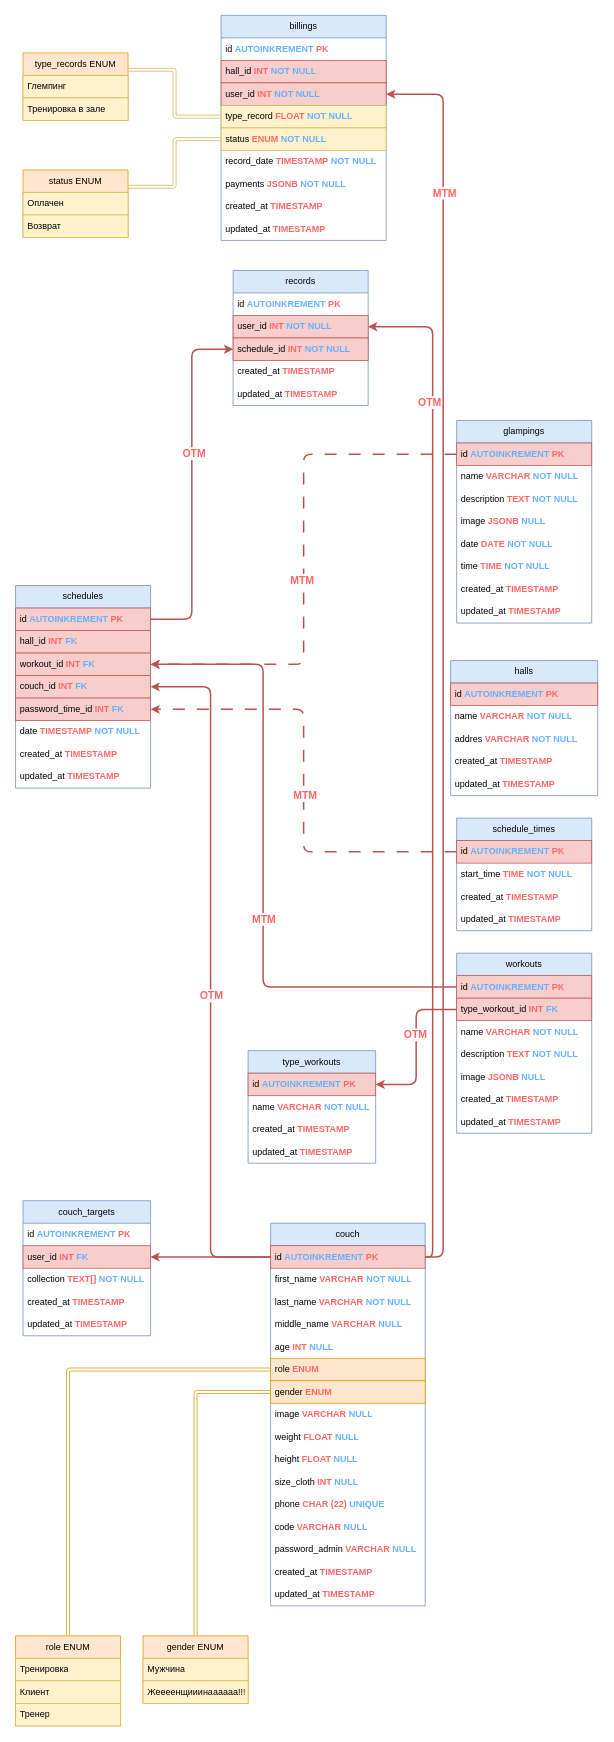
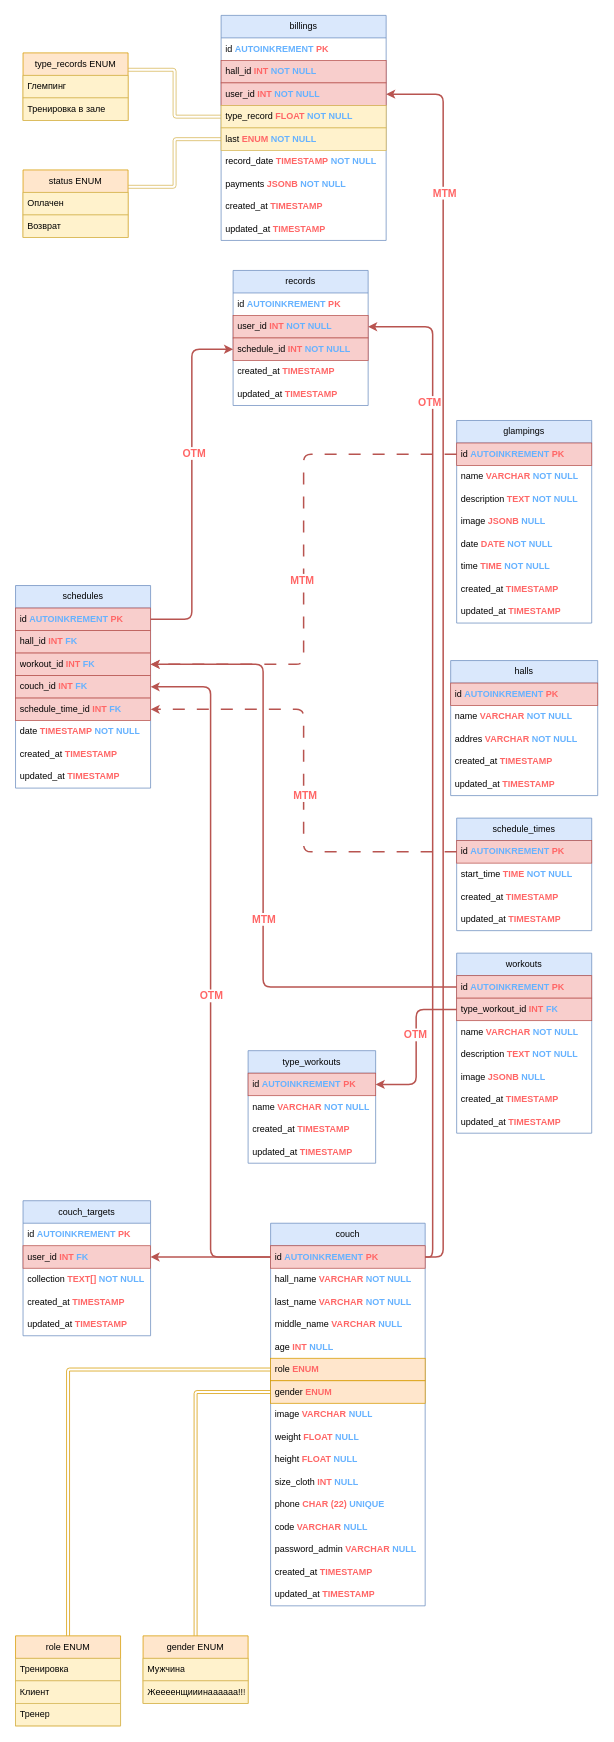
node "status ENUM NOT NULL": label "status ENUM NOT NULL" -> "last ENUM NOT NULL"
node "password_time_id INT FK": label "password_time_id INT FK" -> "schedule_time_id INT FK"
node "first_name VARCHAR NOT NULL": label "first_name VARCHAR NOT NULL" -> "hall_name VARCHAR NOT NULL"
